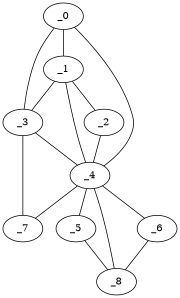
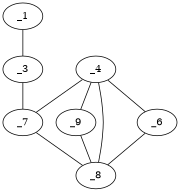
node "_0": removed
node "_2": removed
edge "_1" -- "_4": removed
edge "_3" -- "_4": removed
edge "_7" -- "_8": added
node "_5": label "_5" -> "_9"
